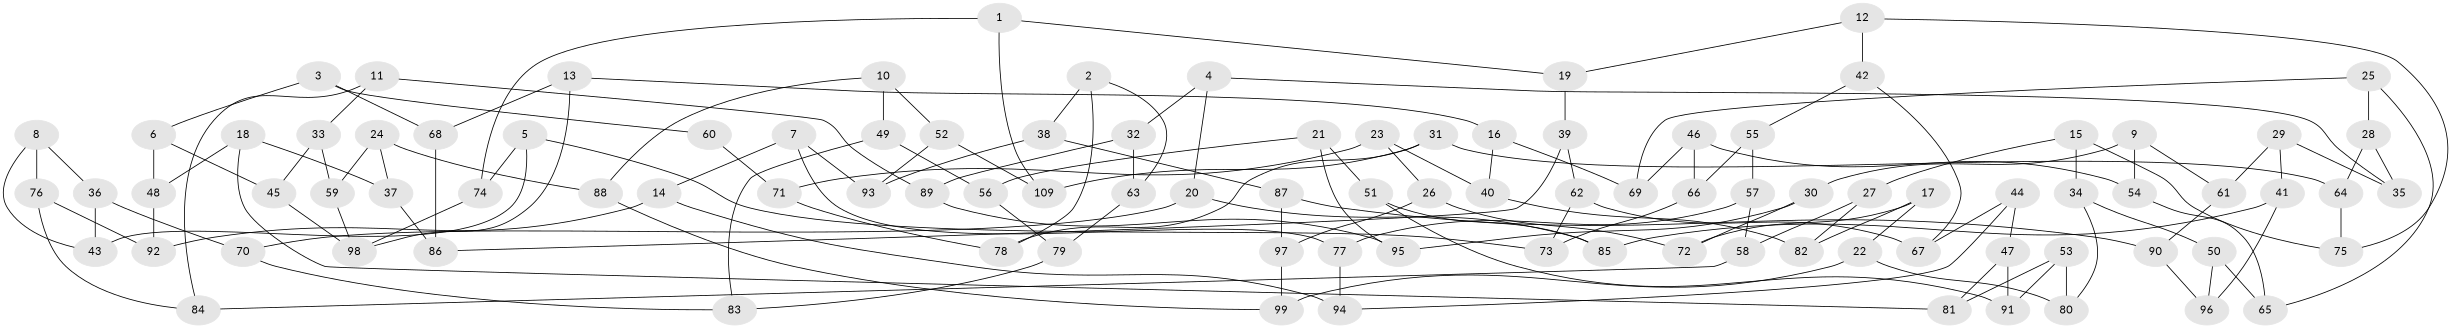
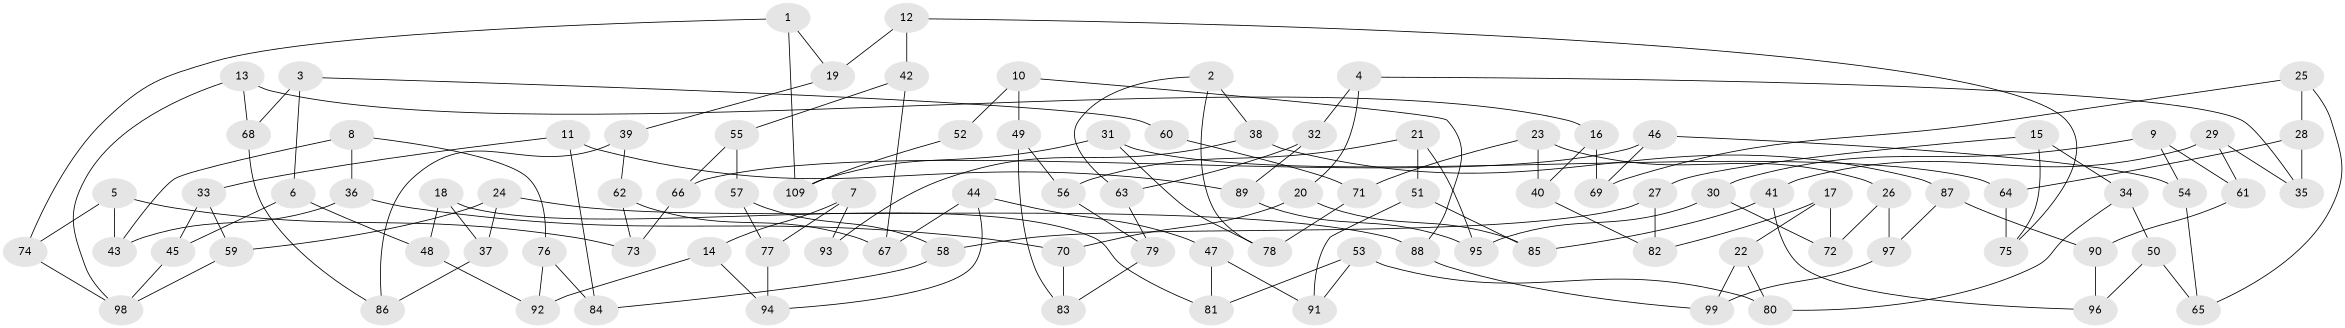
edge "52" -- "93": removed
